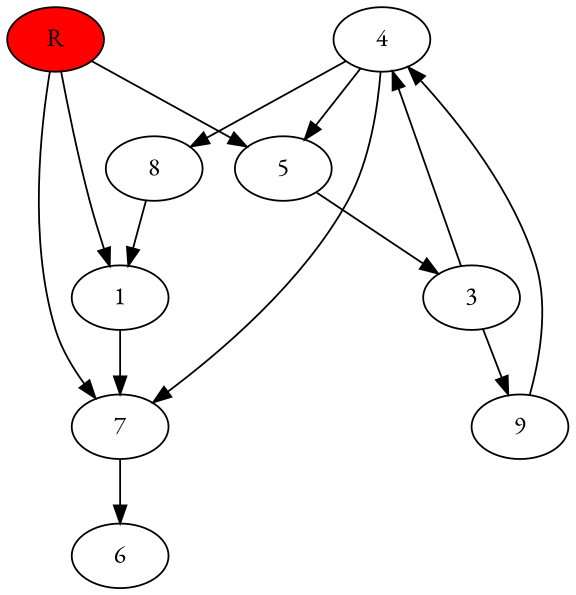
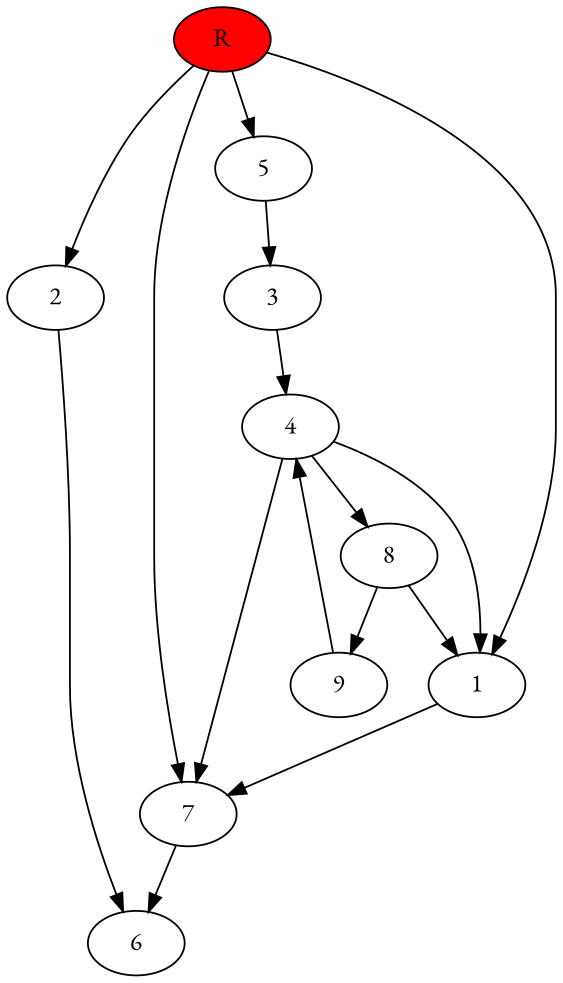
edge "4" -> "5": now "4" -> "1"
node "2": added
edge "3" -> "9": now "8" -> "9"
